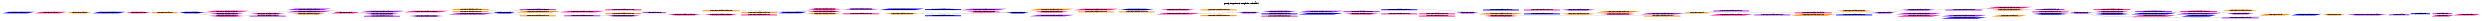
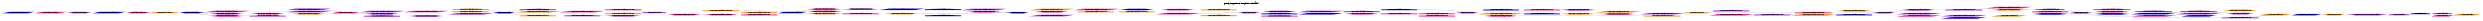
node "3: InceptionV3/InceptionV3/Conv2d_2b_3x3/Conv2D": fillcolor darkorange -> purple
node "122: InceptionV3/InceptionV3/Mixed_7c/concat": label "122: InceptionV3/InceptionV3/Mixed_7c/concat" -> "122: InceptionV3/InceptionV3/Reshape_7c/concat"
node "130: InceptionV3/Predictions/Reshape_1": fillcolor deeppink -> darkorange
